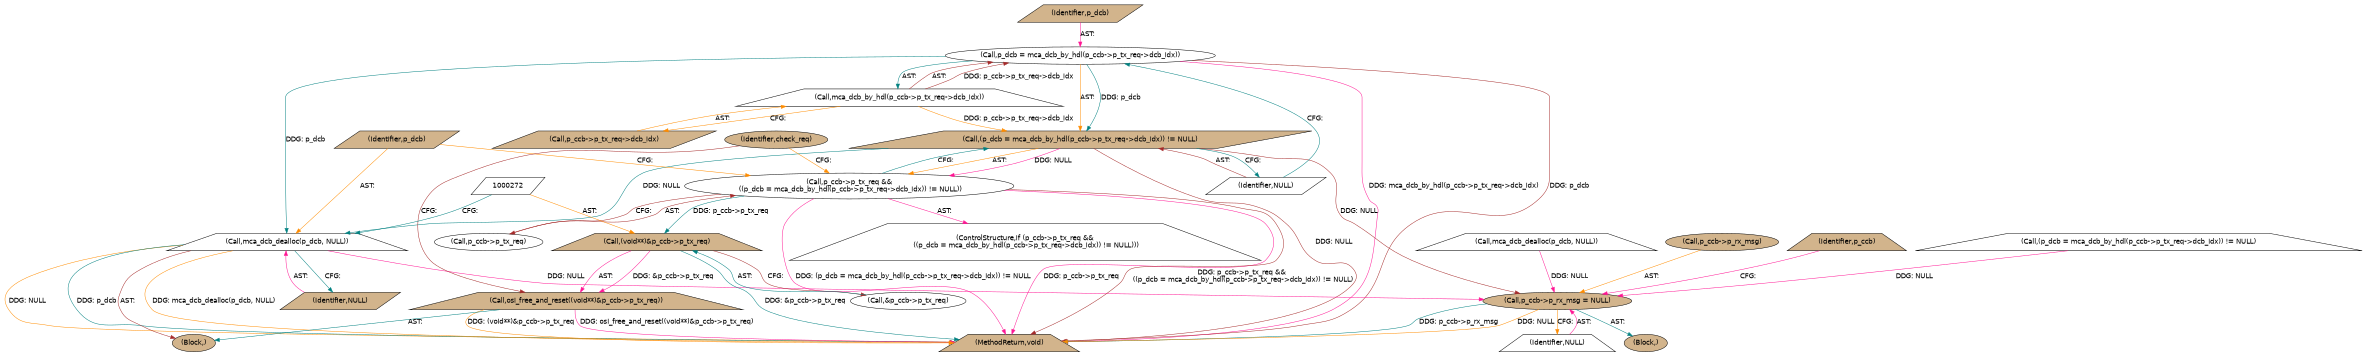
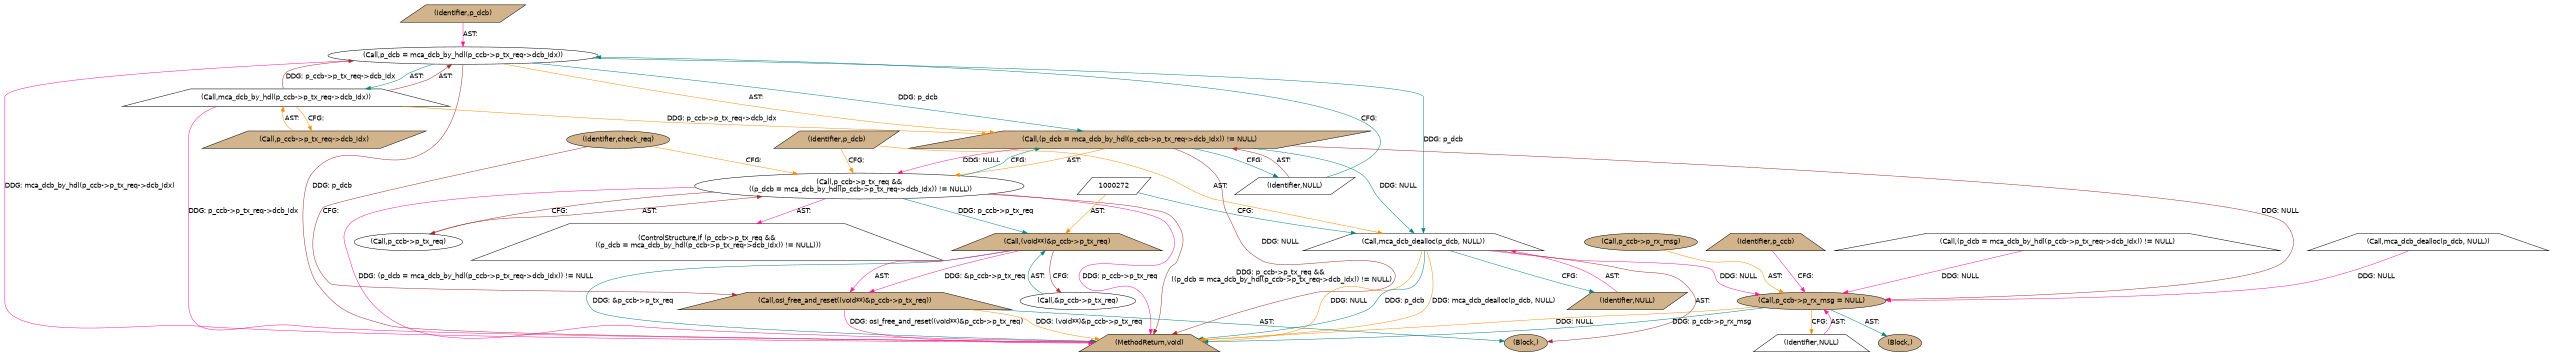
edge "(Call,mca_dcb_by_hdl(p_ccb->p_tx_req->dcb_idx))" -> "(MethodReturn,void)": added, label "DDG: p_ccb->p_tx_req->dcb_idx"
